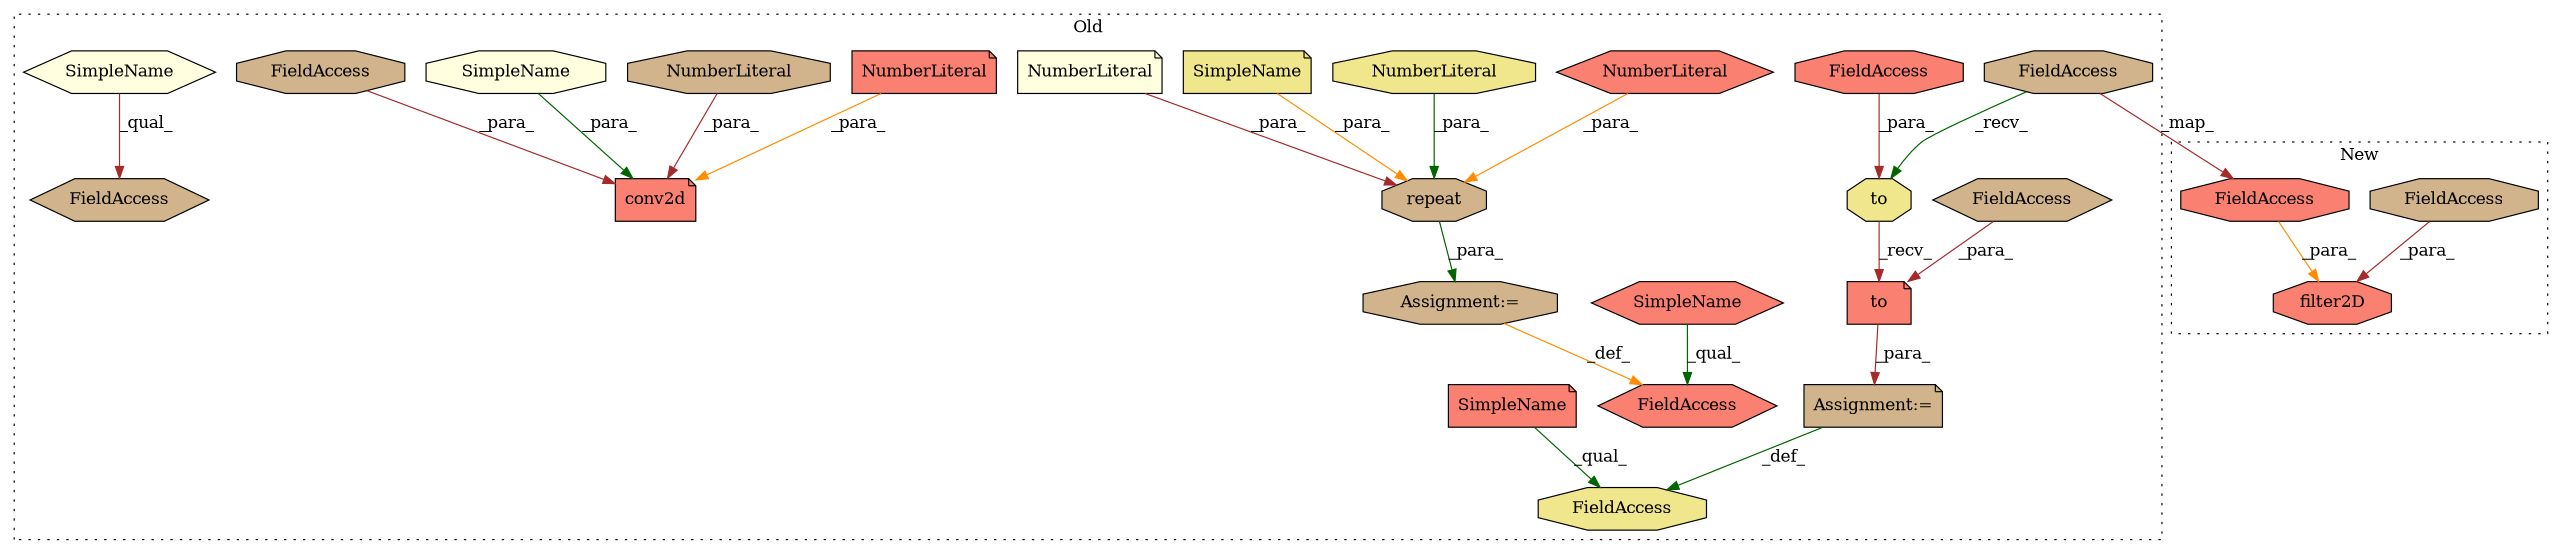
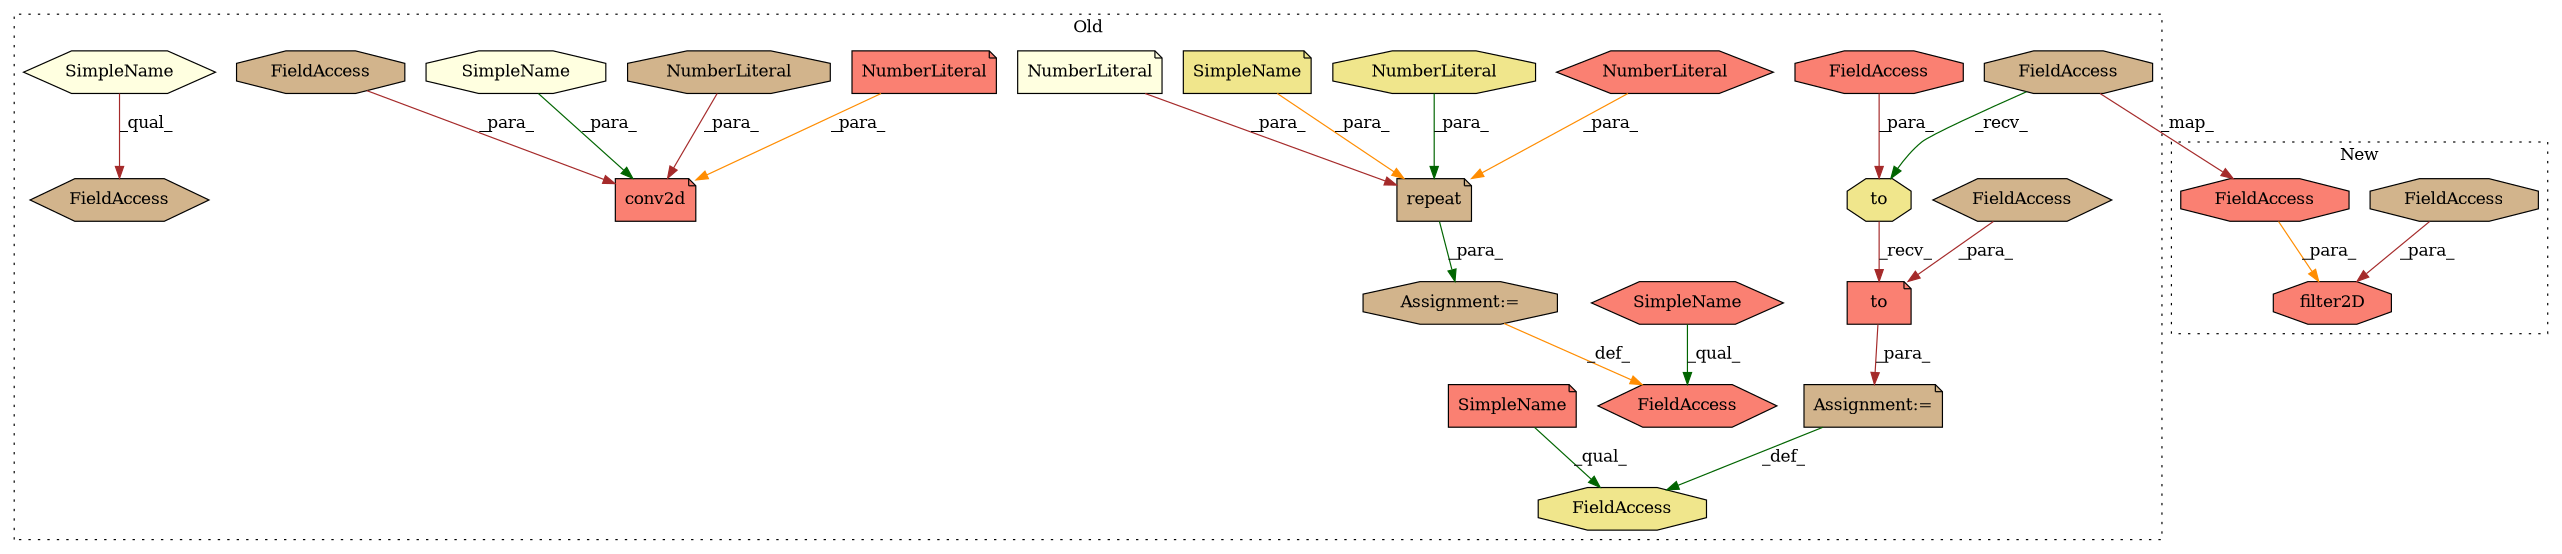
node "repeat": shape octagon -> note
